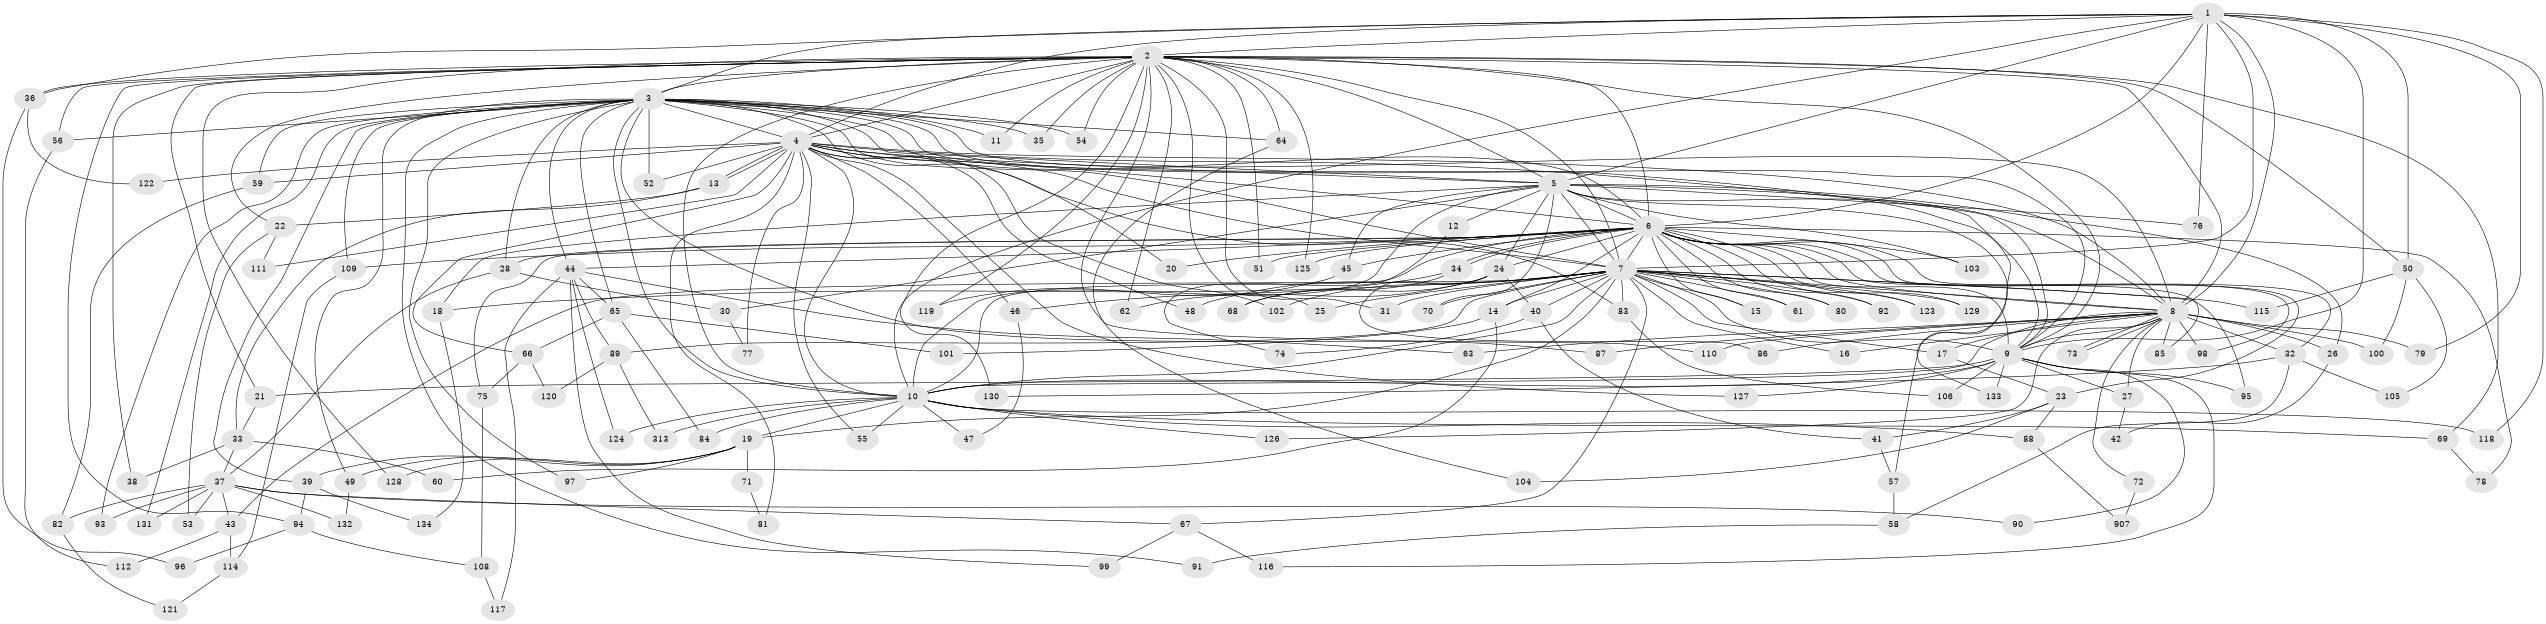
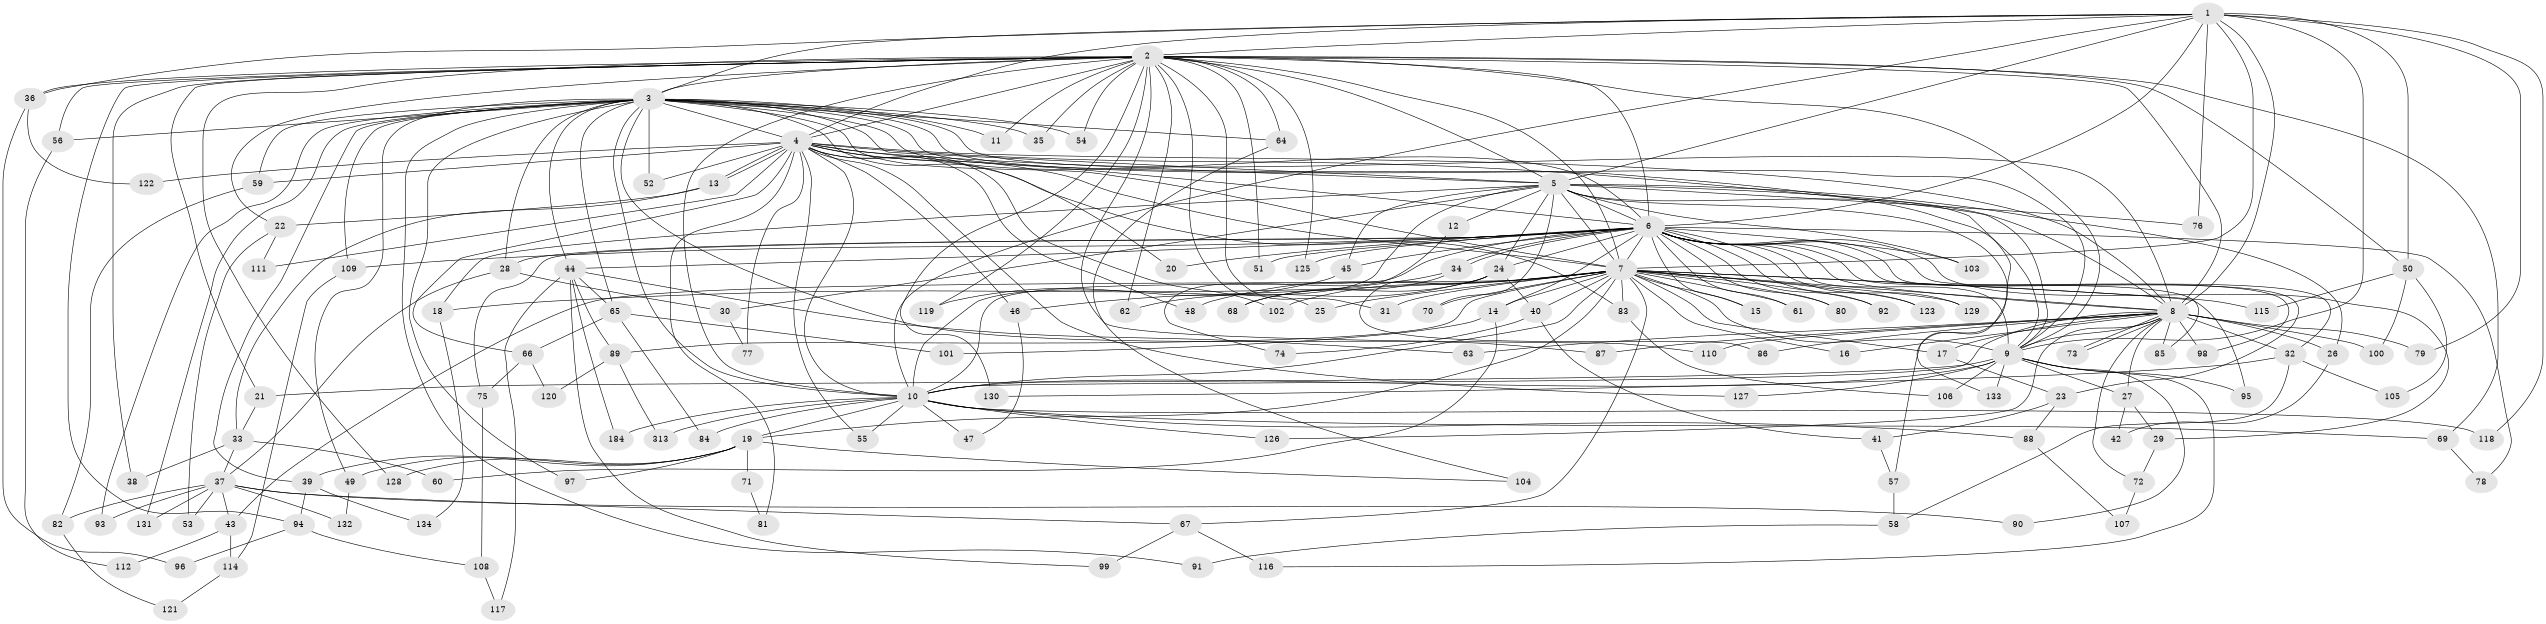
node "124": label "124" -> "184"
node "29": added
edge "23" -- "104": now "19" -- "104"
node "907": label "907" -> "107"
